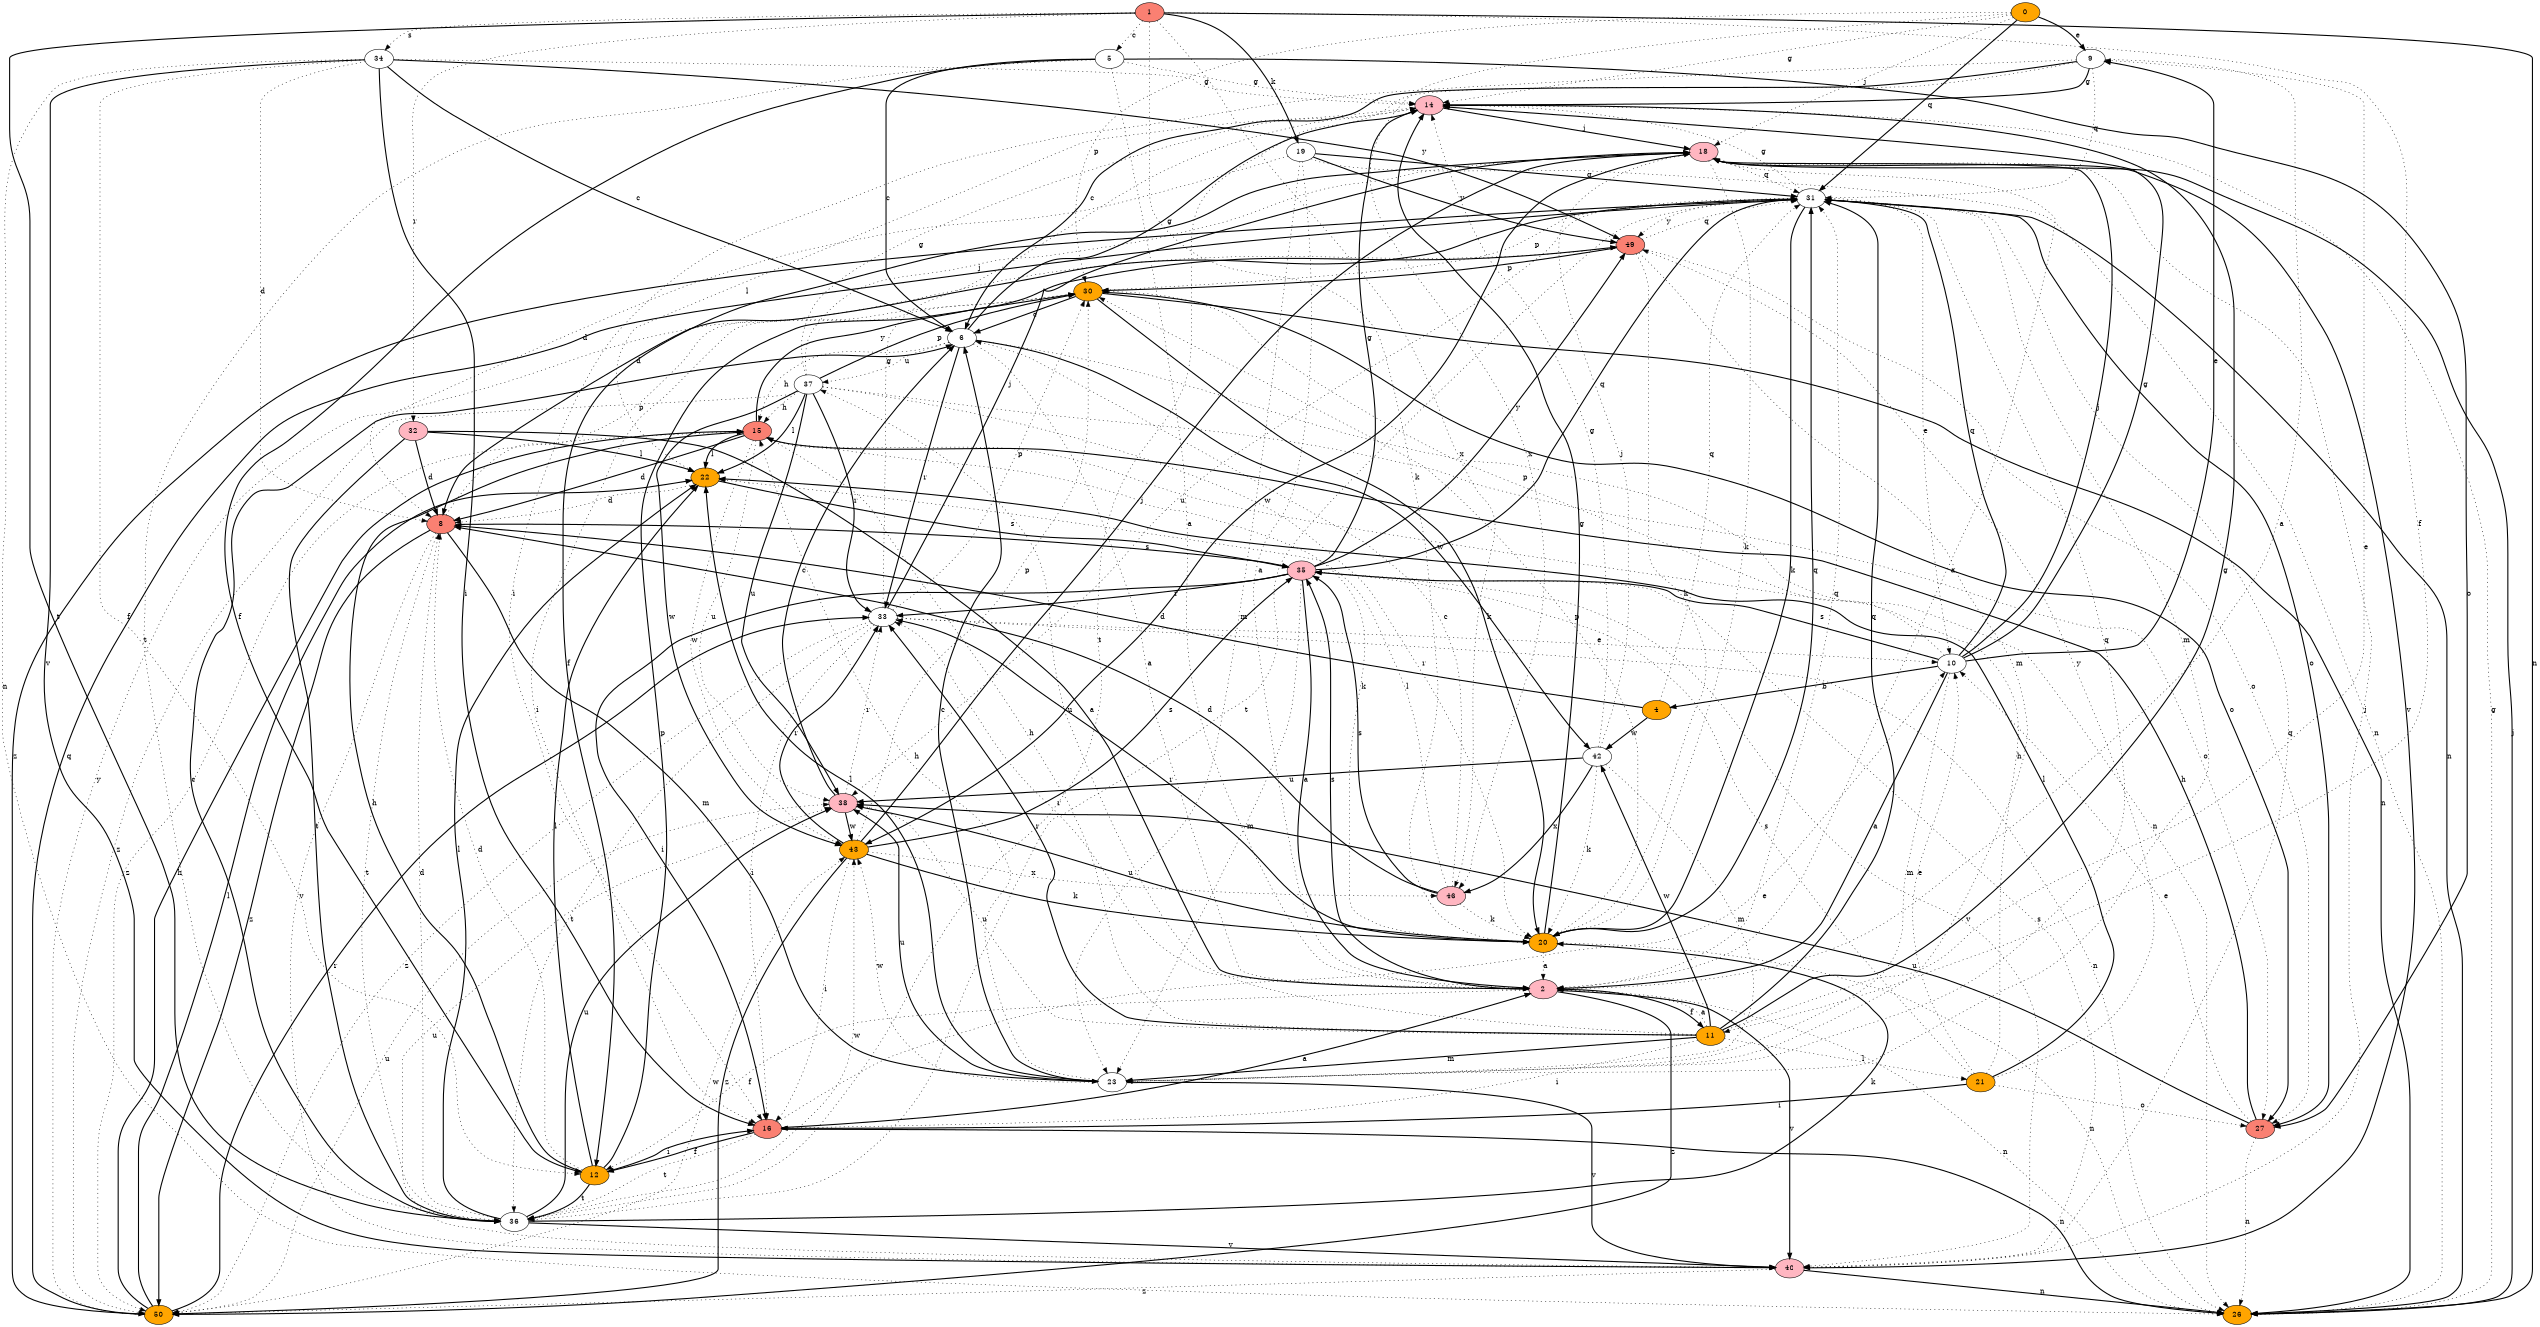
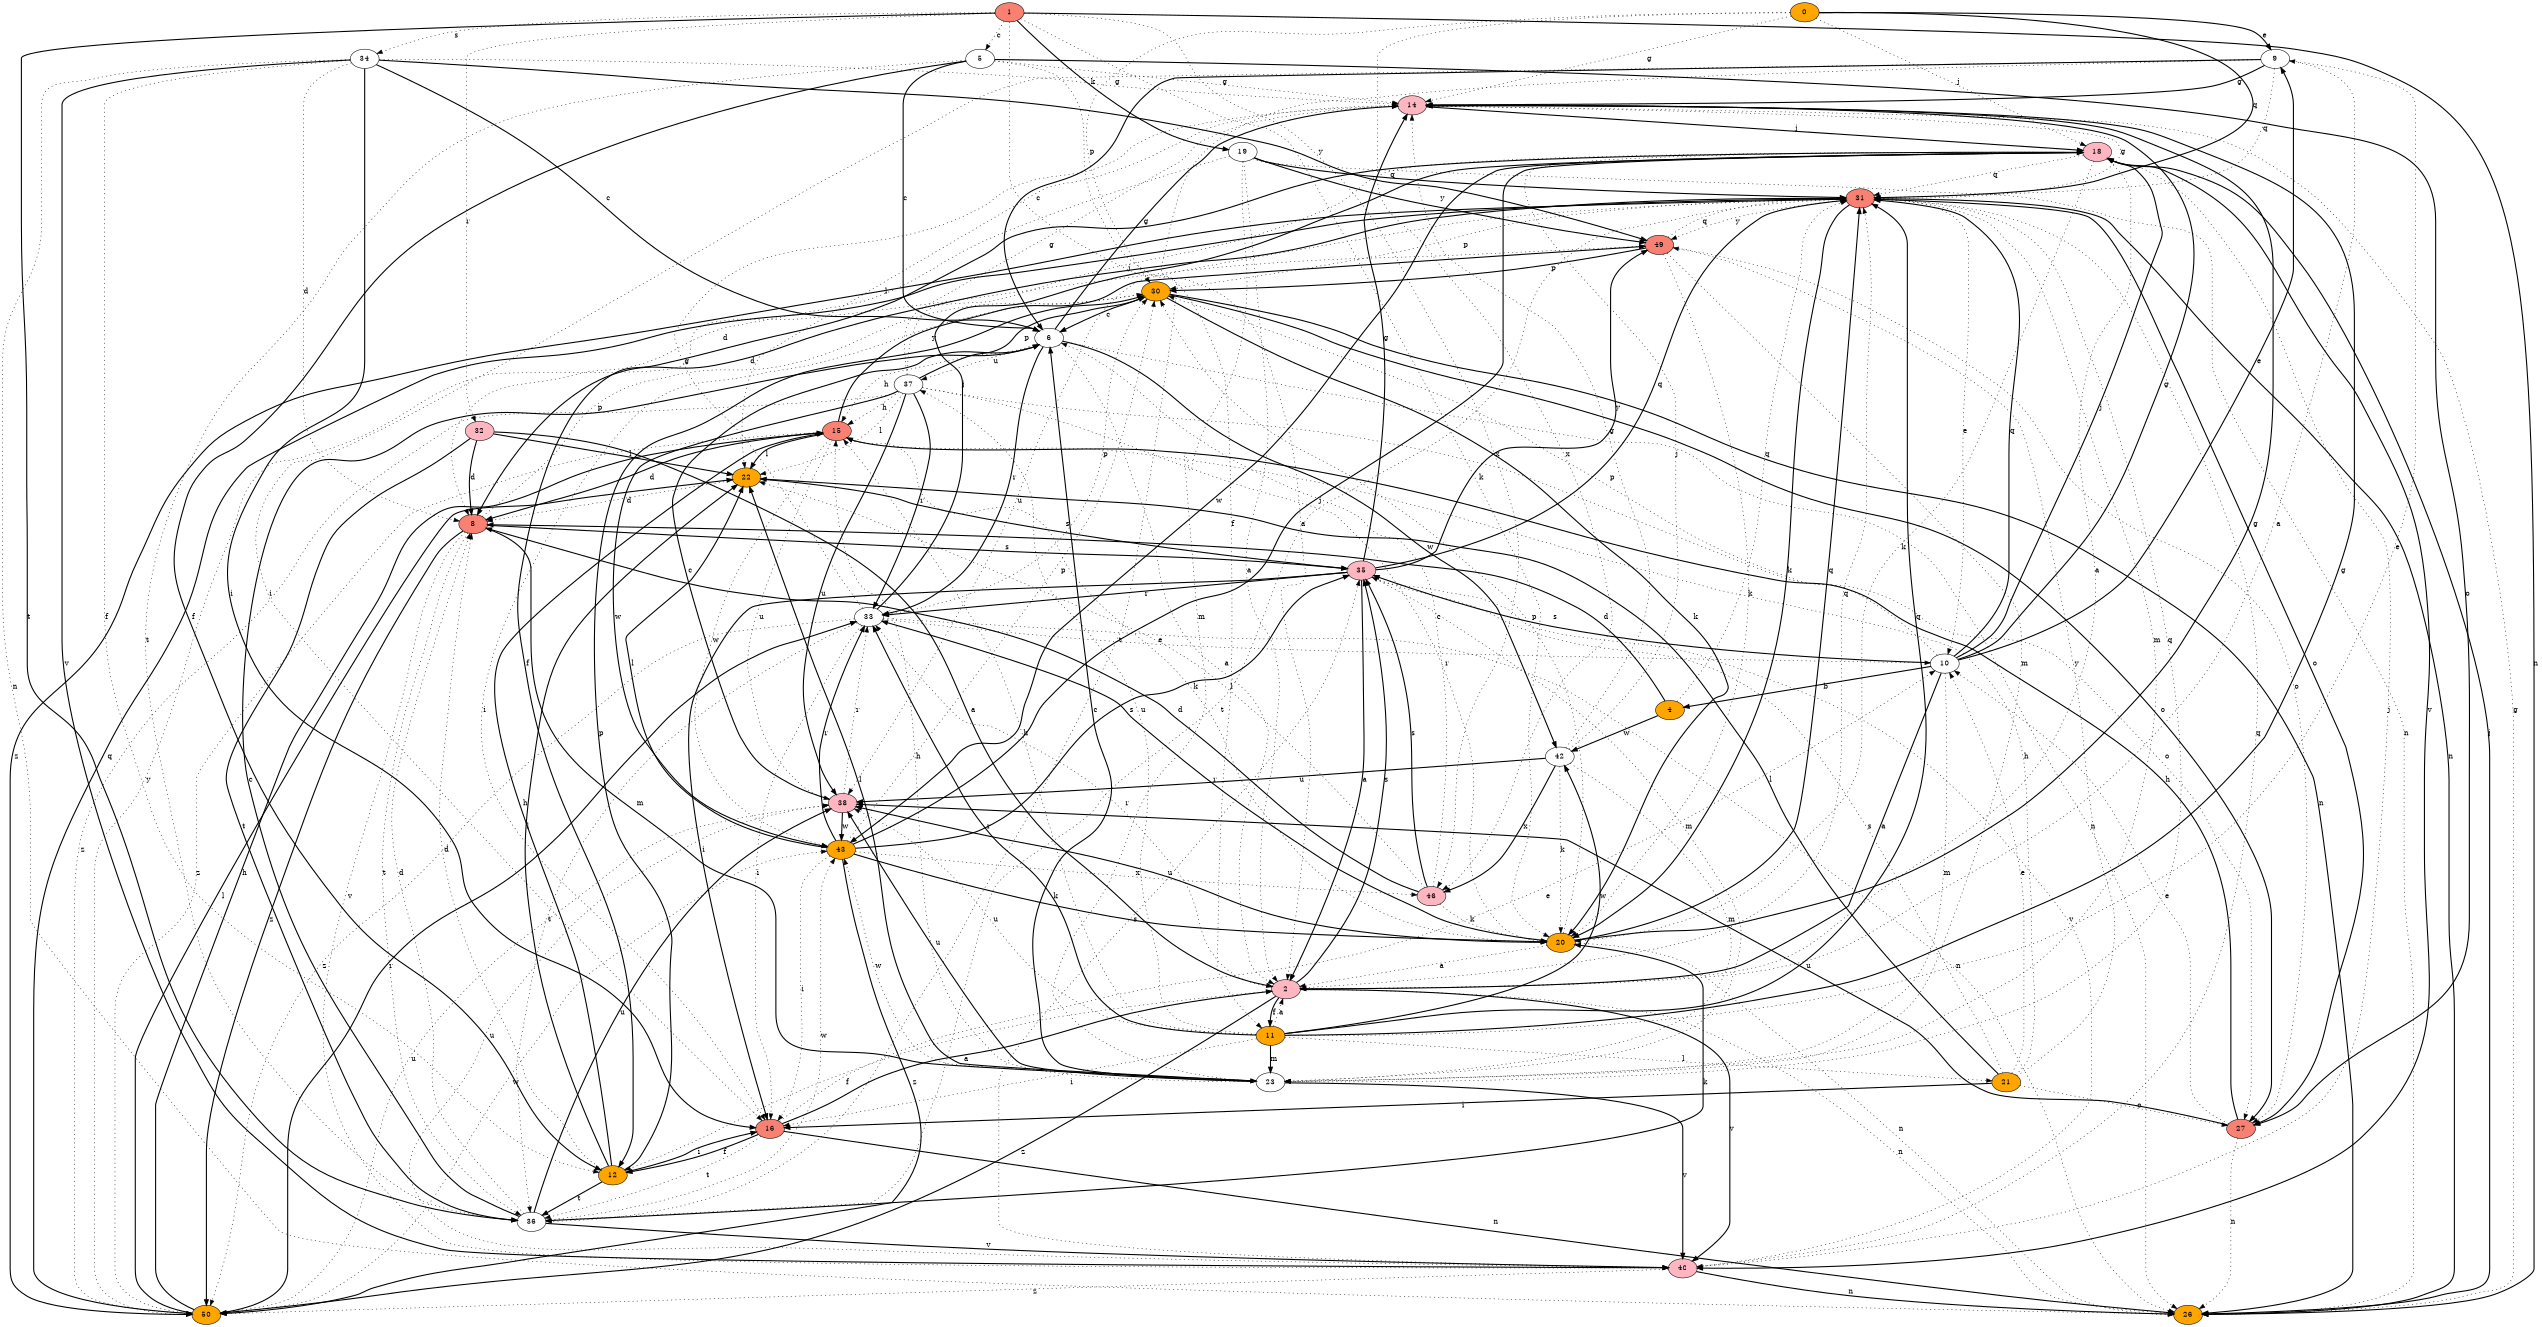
node "31": fillcolor white -> salmon
edge "37" -> "22": style bold -> dotted
edge "36" -> "22": now "43" -> "22"
